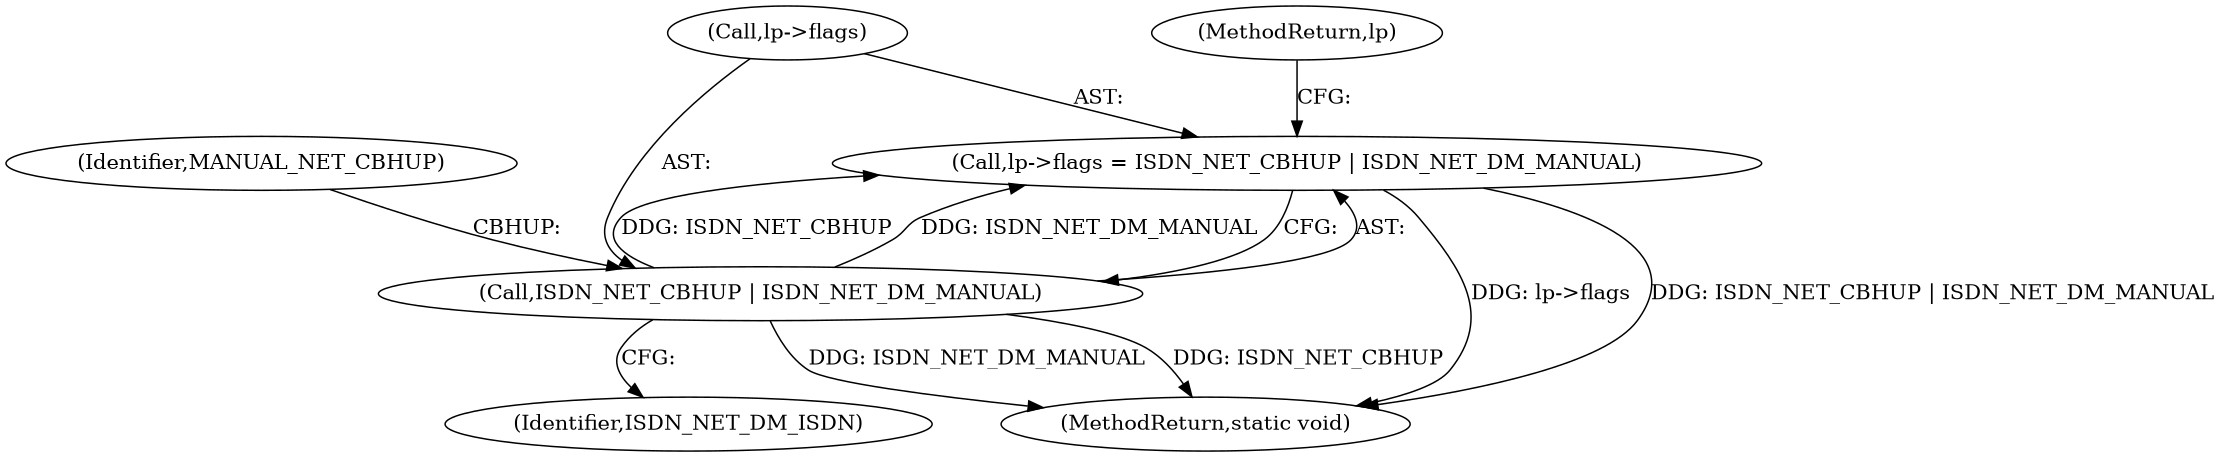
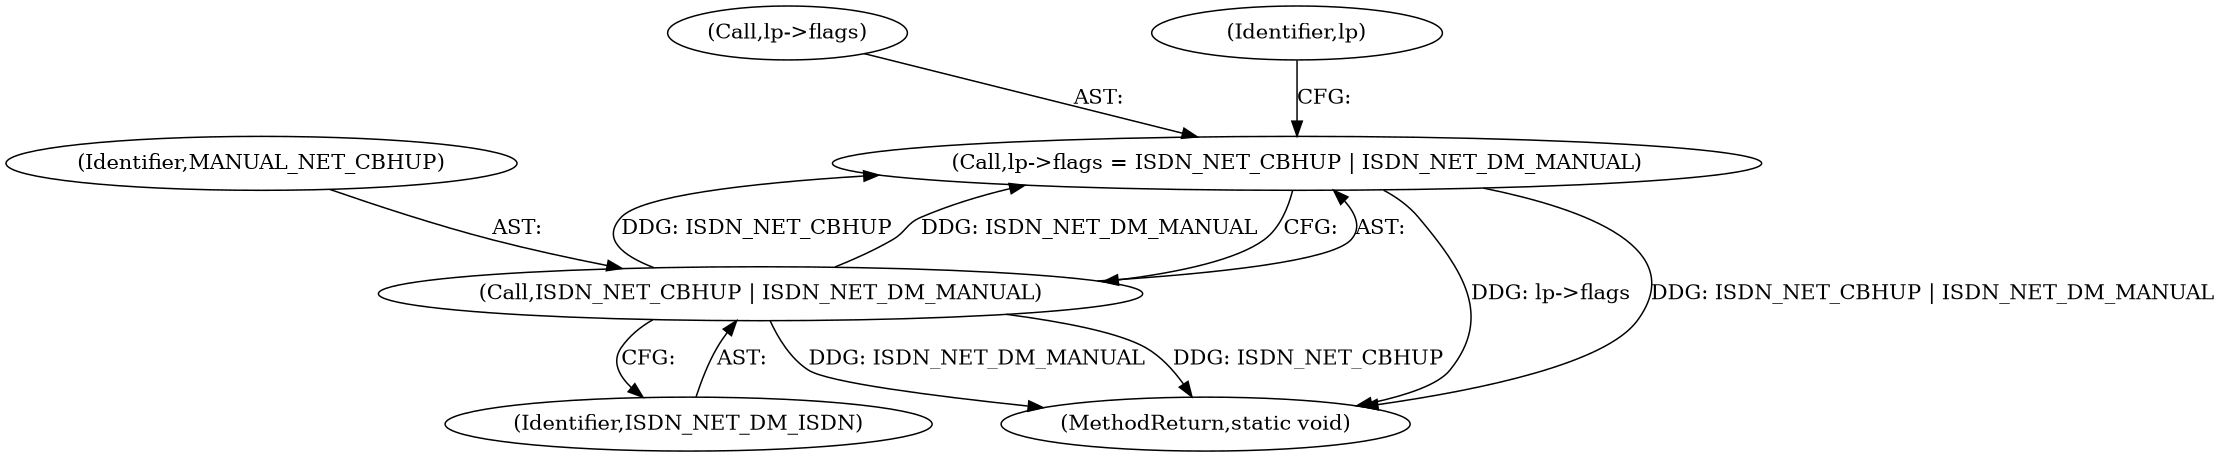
node "(MethodReturn,lp)": label "(MethodReturn,lp)" -> "(Identifier,lp)"
edge "(Call,lp->flags)" -> "(Call,ISDN_NET_CBHUP | ISDN_NET_DM_MANUAL)": now "(Identifier,ISDN_NET_DM_ISDN)" -> "(Call,ISDN_NET_CBHUP | ISDN_NET_DM_MANUAL)"
edge "(Identifier,MANUAL_NET_CBHUP)" -> "(Call,ISDN_NET_CBHUP | ISDN_NET_DM_MANUAL)": label "CBHUP: " -> "AST: "
